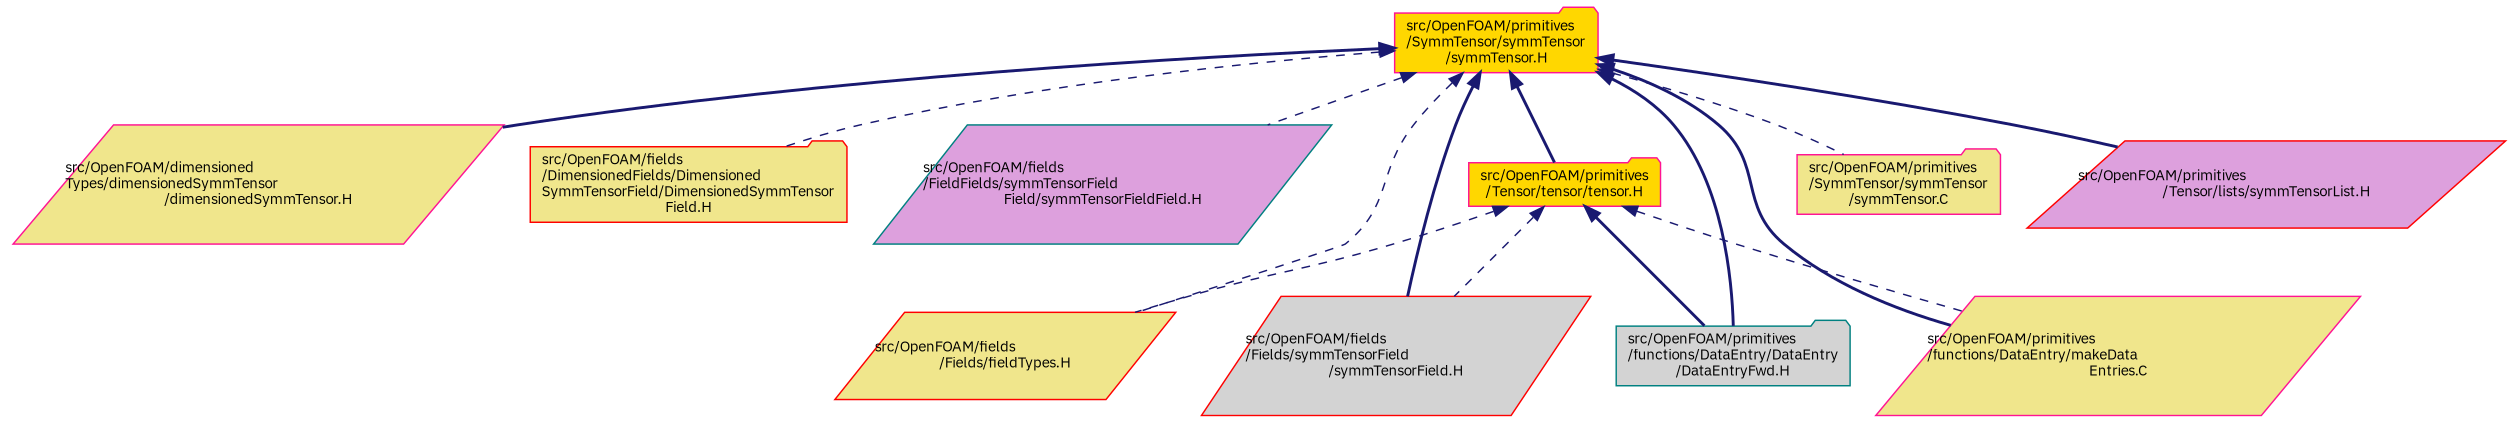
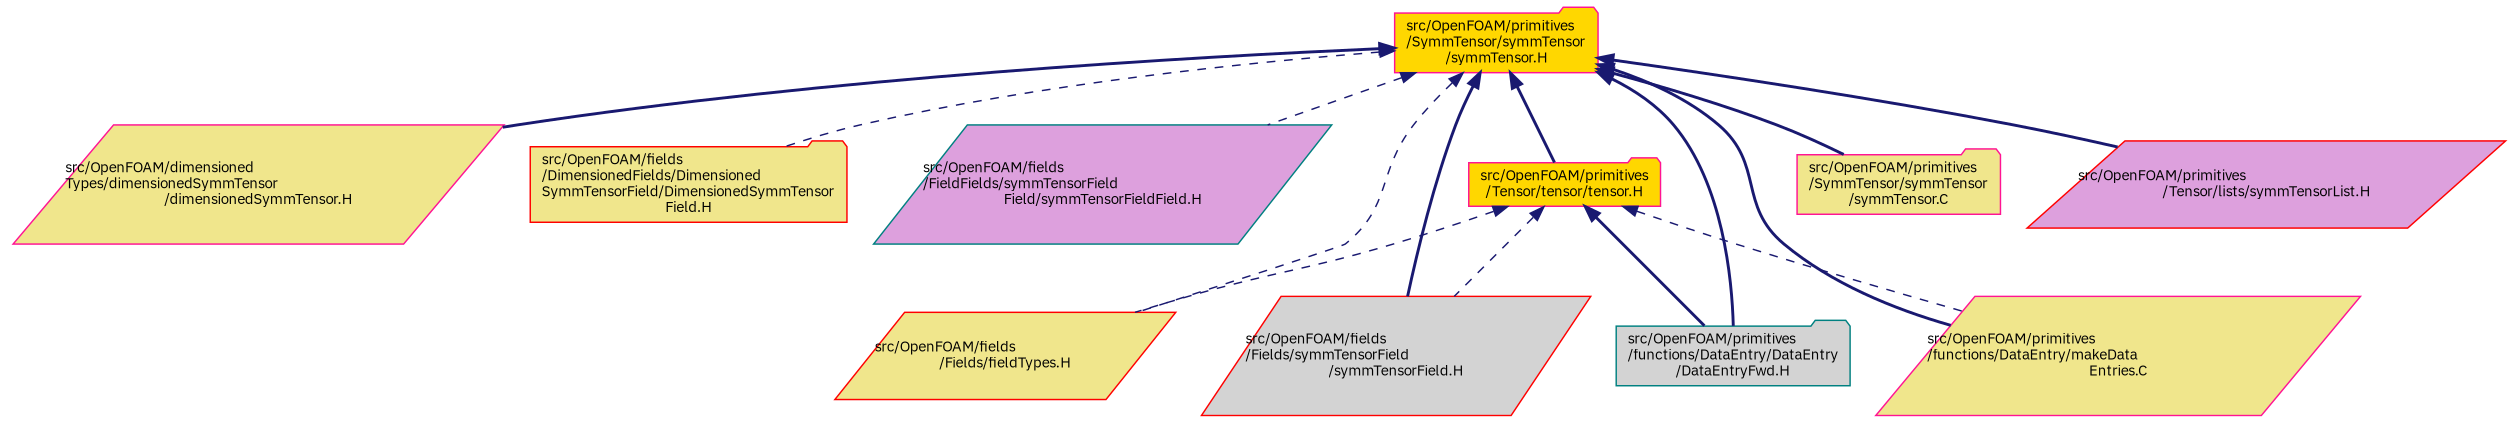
edge "src/OpenFOAM/primitives /SymmTensor/symmTensor /symmTensor.C" -> "src/OpenFOAM/primitives /SymmTensor/symmTensor /symmTensor.H": style dashed -> bold
